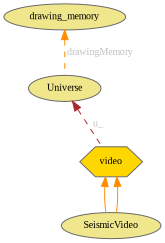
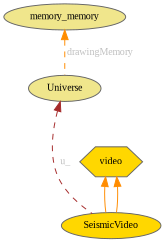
node "drawing_memory": label "drawing_memory" -> "memory_memory"
edge "video" -> "Universe": now "SeismicVideo" -> "Universe"
node "SeismicVideo": fillcolor khaki -> gold
